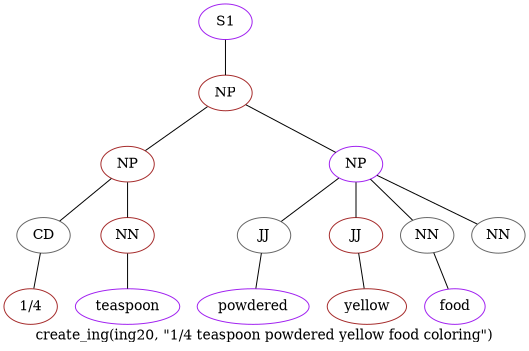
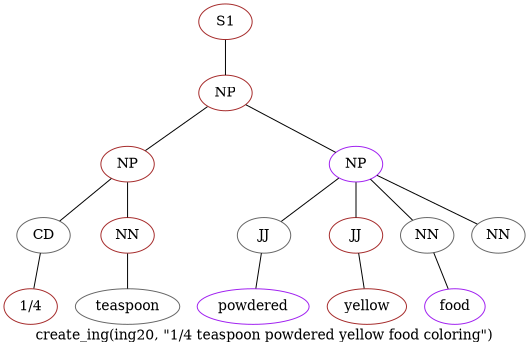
node "S1": color purple -> brown
node "teaspoon": color purple -> gray40
